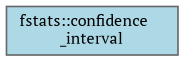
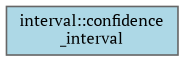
node "fstats::confidence _interval": label "fstats::confidence _interval" -> "interval::confidence _interval"
